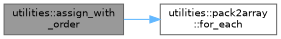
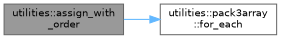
node "utilities::pack2array ::for_each": label "utilities::pack2array ::for_each" -> "utilities::pack3array ::for_each"
